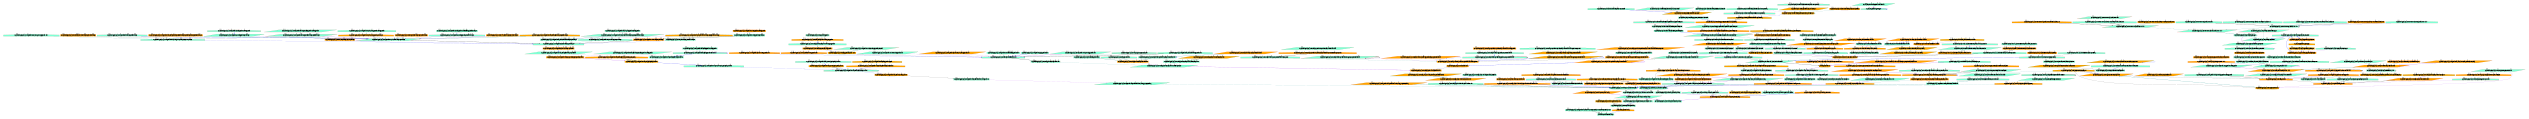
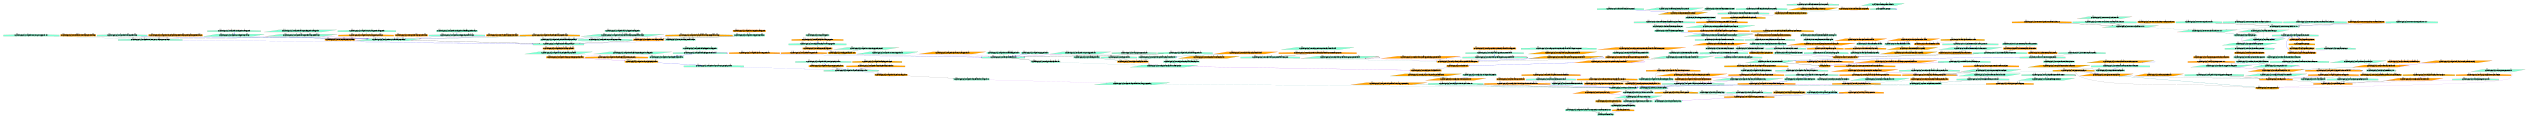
node "org.apache.logging.log4j.core.lookup.JavaLookup.getLocale": added
